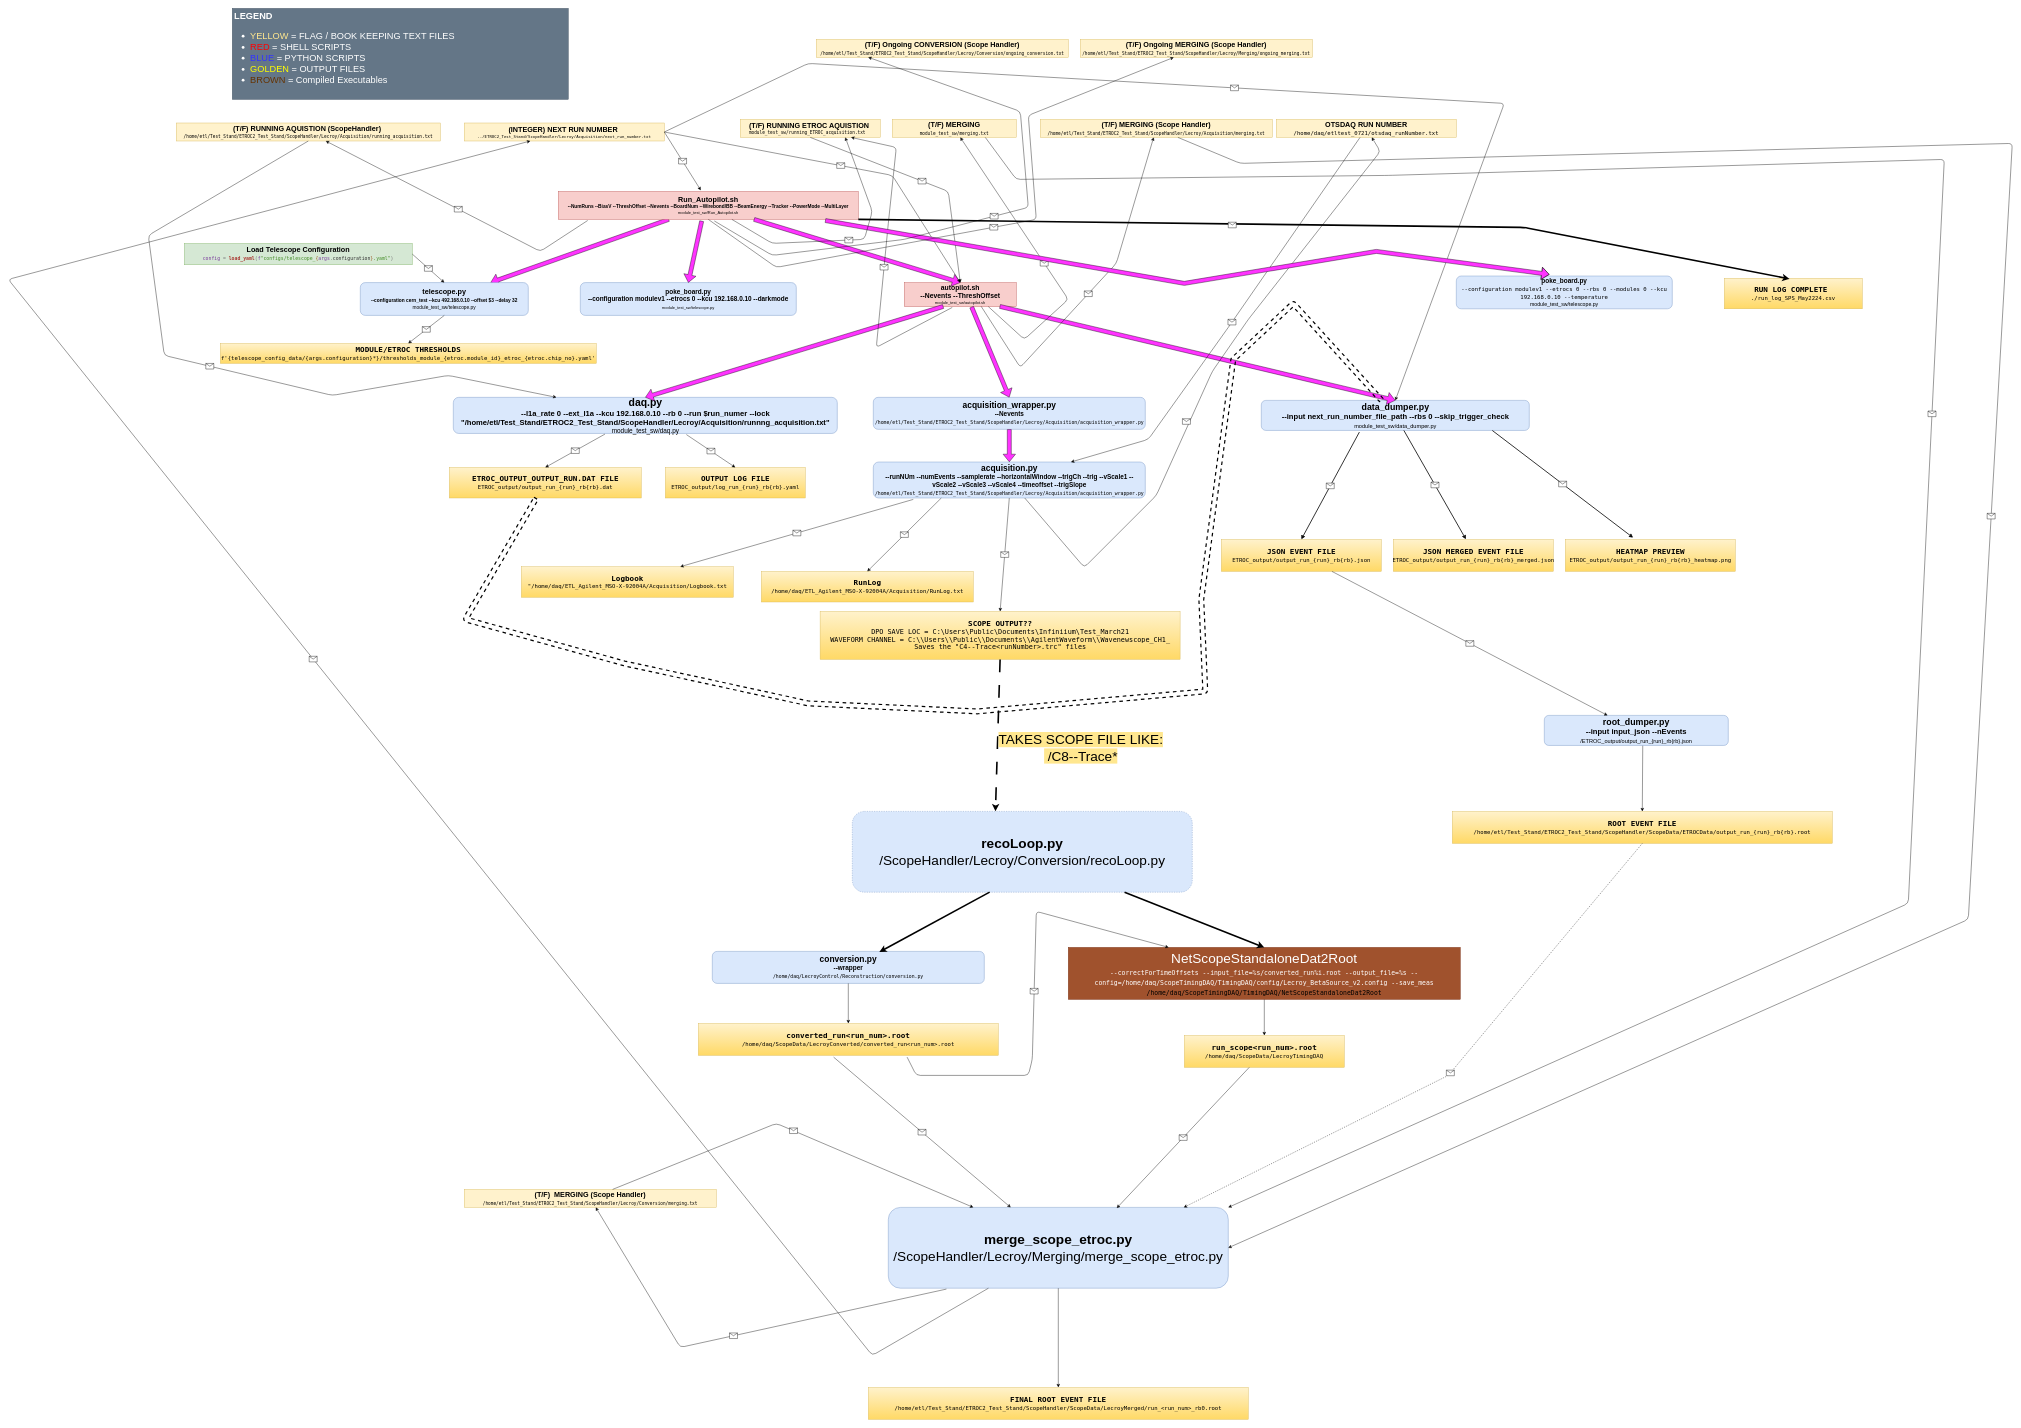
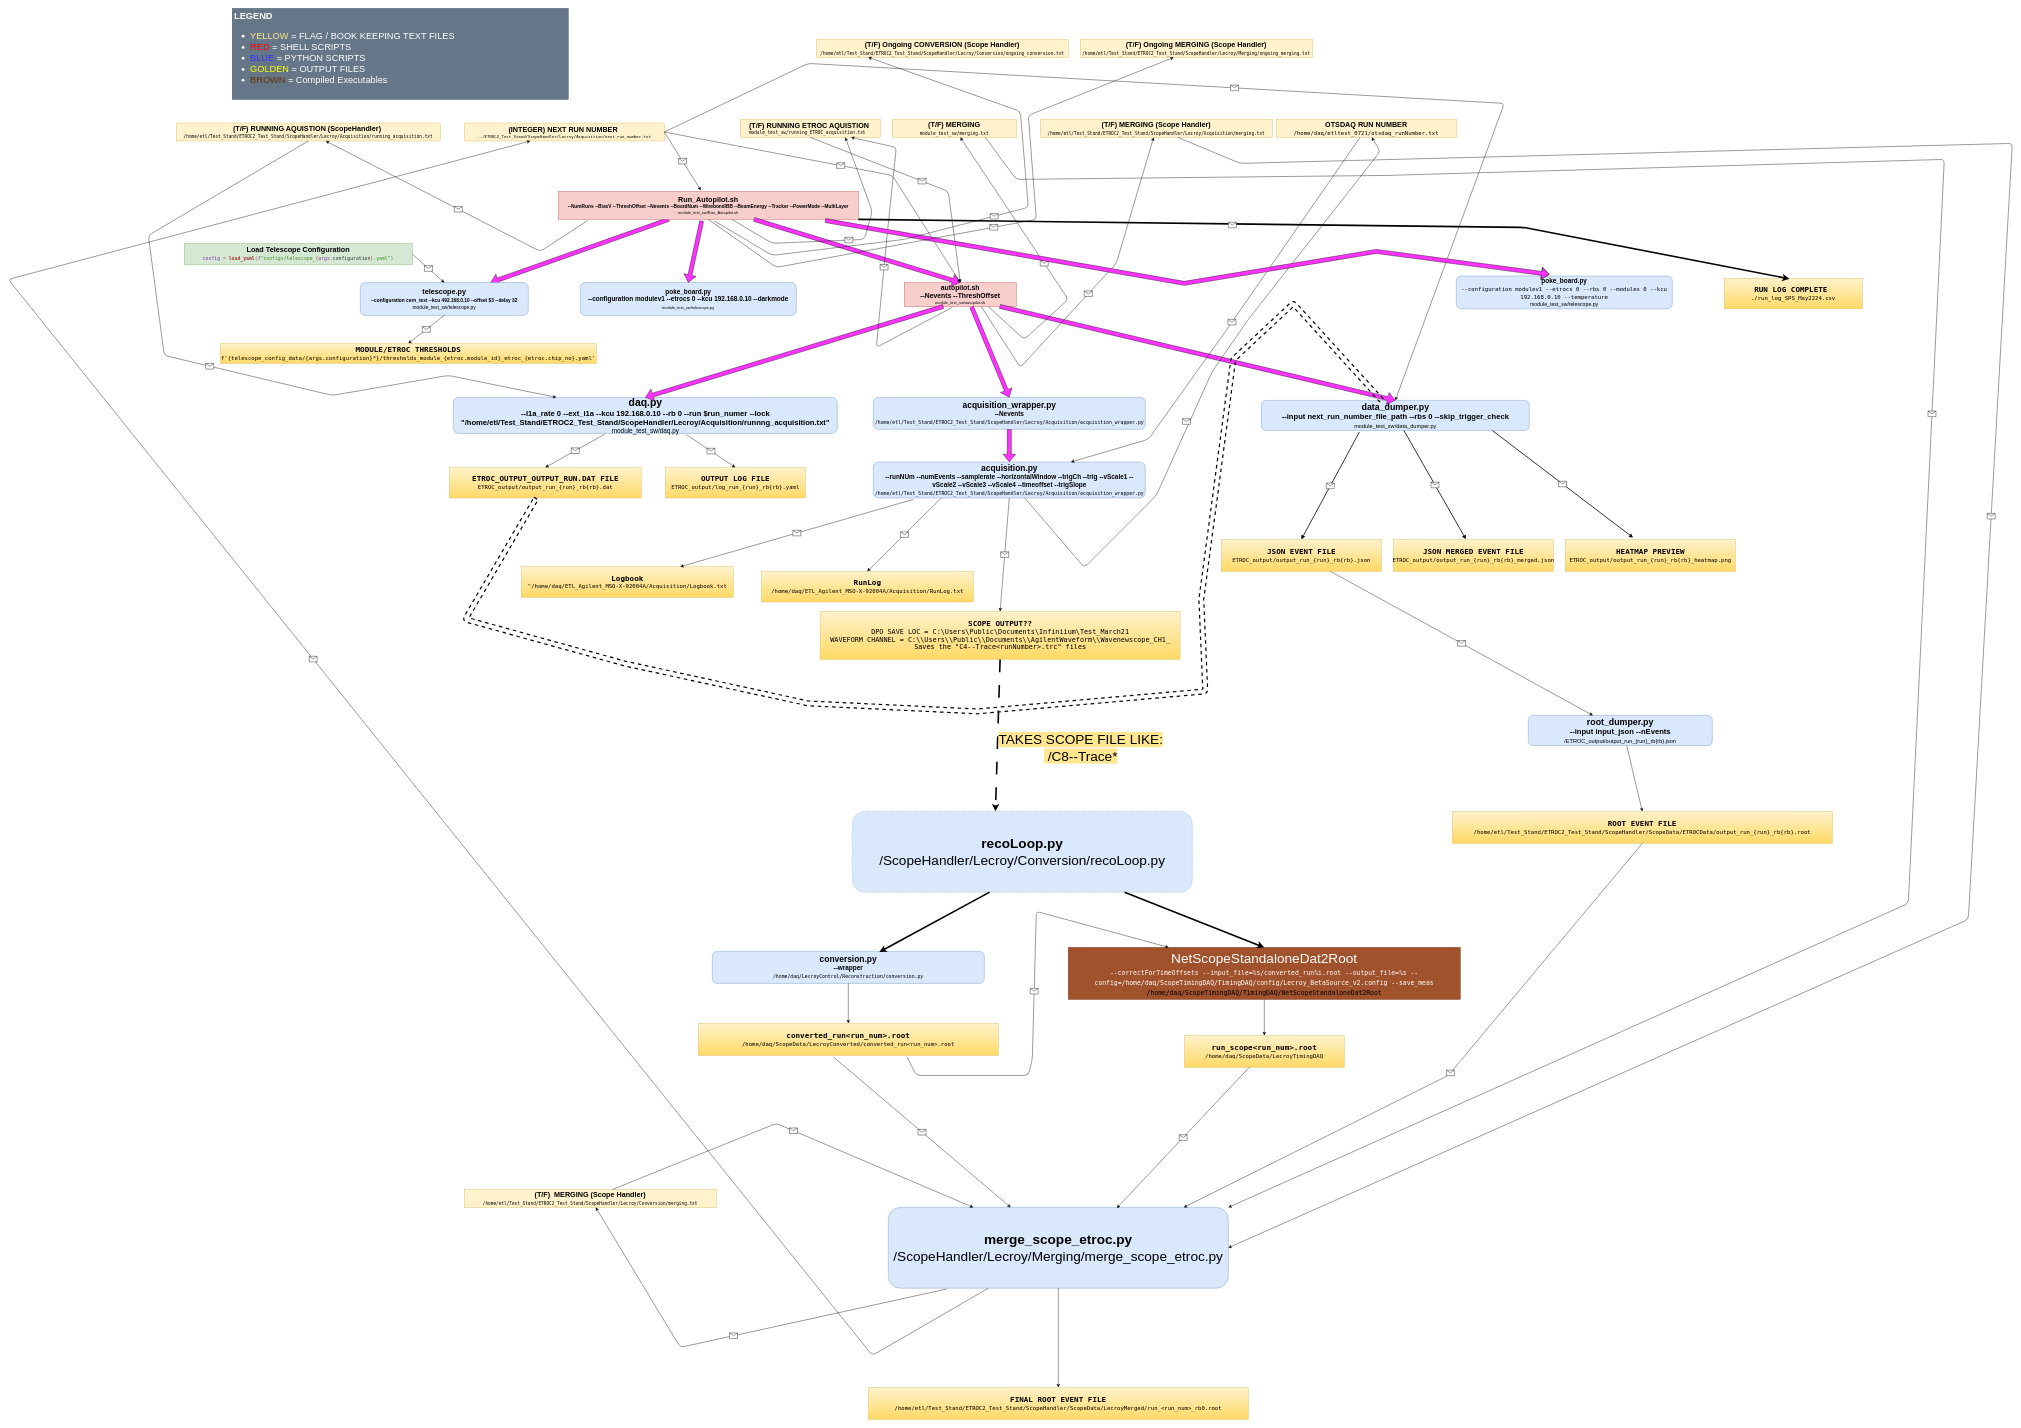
node "root_dumper.py --input input_json --nEvents /ETROC_output/output_run_{run}_rb{rb}.json": moved (1636, 730) -> (1620, 730)
edge "ROOT EVENT FILE /home/etl/Test_Stand/ETROC2_Test_Stand/ScopeHandler/ScopeData/ETROCData/output_run_{run}_rb{rb}.root" -> "merge_scope_etroc.py /ScopeHandler/Lecroy/Merging/merge_scope_etroc.py": style dashed -> solid
